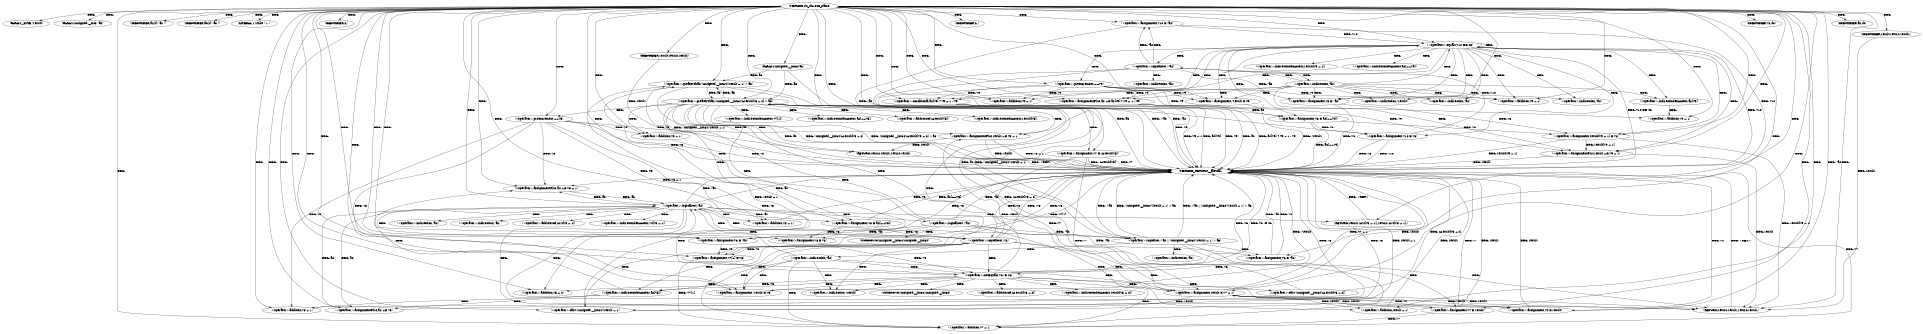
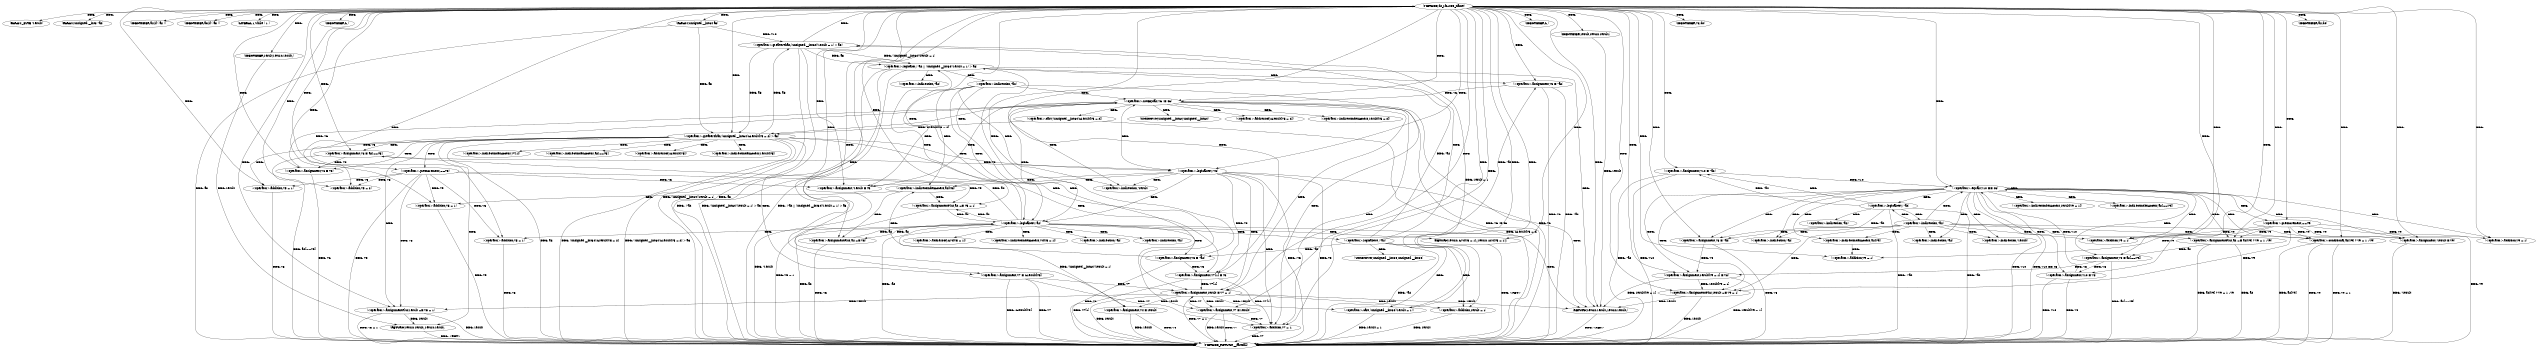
edge "(METHOD,do_rfc1035_name)" -> "(<operator>.greaterThan,(unsigned __int64)(result + 1) > a3)": reversed
edge "(PARAM,unsigned __int64 a3)" -> "(<operator>.greaterThan,(unsigned __int64)(result + 1) > a3)": label "DDG: a3" -> "DDG: v10"
edge "(METHOD,do_rfc1035_name)" -> "(<operator>.assignment,v4 = result)": label "DDG: *a2" -> "DDG: "
edge "(METHOD_RETURN,__fastcall)" -> "(<operator>.assignmentPlus,a2 += v5 + 1)": reversed
edge "(<operator>.logicalNot,!a2)" -> "(<operator>.assignment,v4 = result)": label "CDG: " -> "DDG: (unsigned __int64)(result + 1)"
edge "(<operator>.assignment,v7[1] = v3)" -> "(<operator>.assignment,result = v7 + 1)": added, label "DDG: v7[1]"
edge "(<operator>.notEquals,v6 != 46)" -> "(<operator>.indirectIndexAccess,a2[v5])": now "(<operator>.assignment,v3 = *a2)" -> "(<operator>.indirectIndexAccess,a2[v5])"
